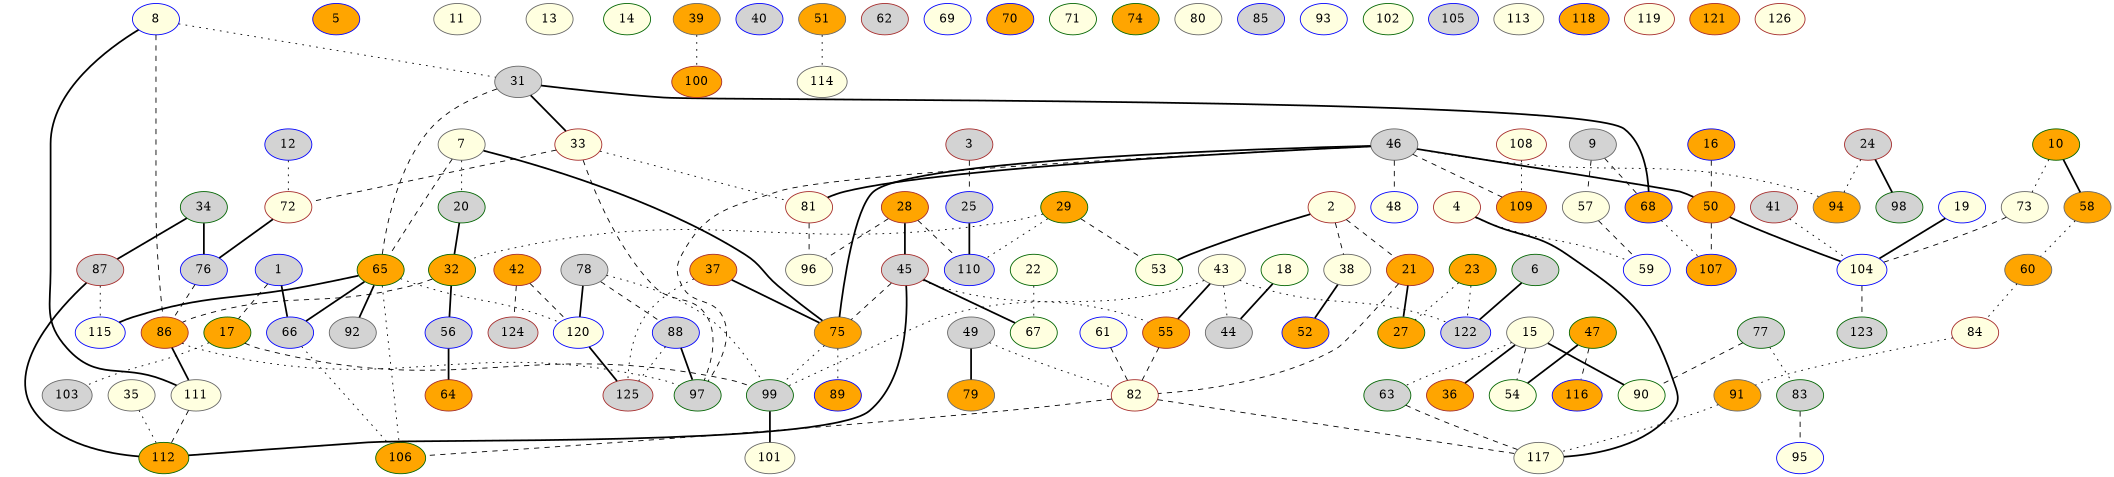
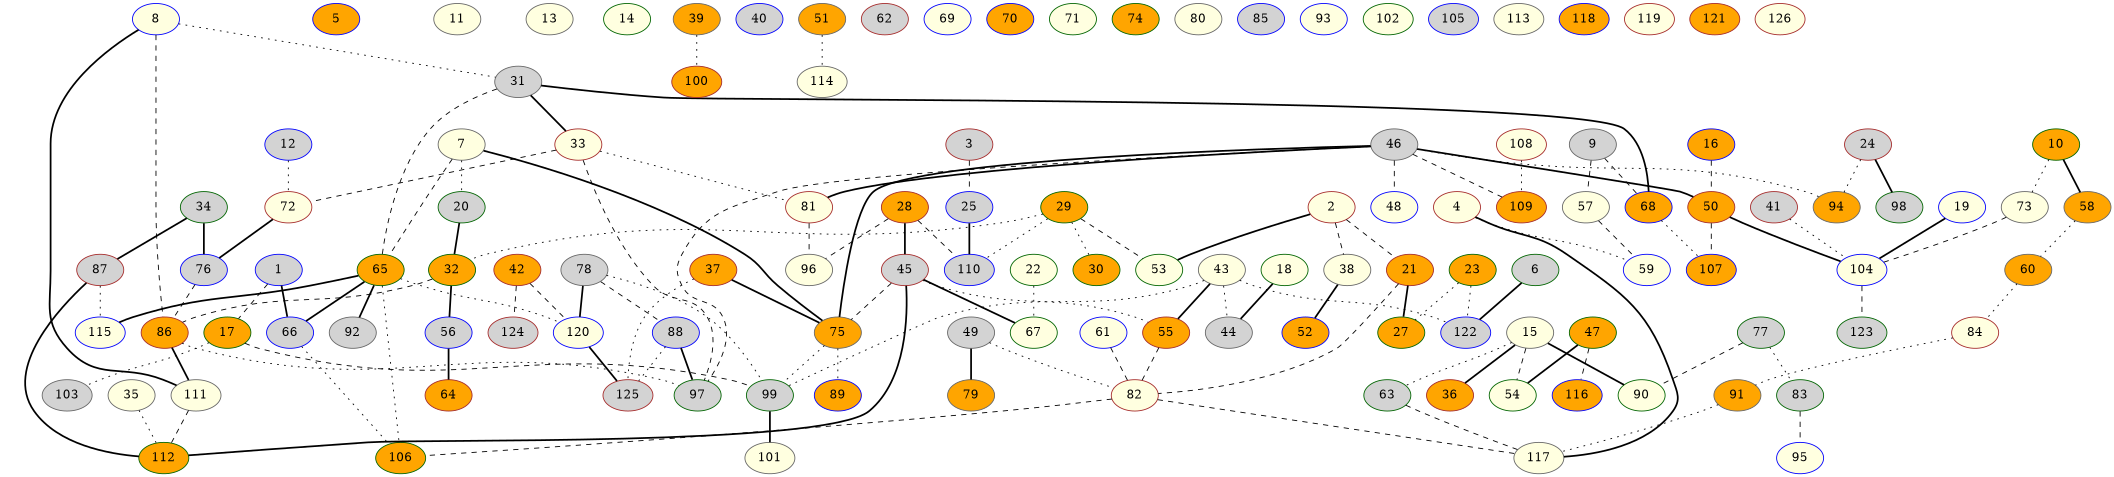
node "30": added
